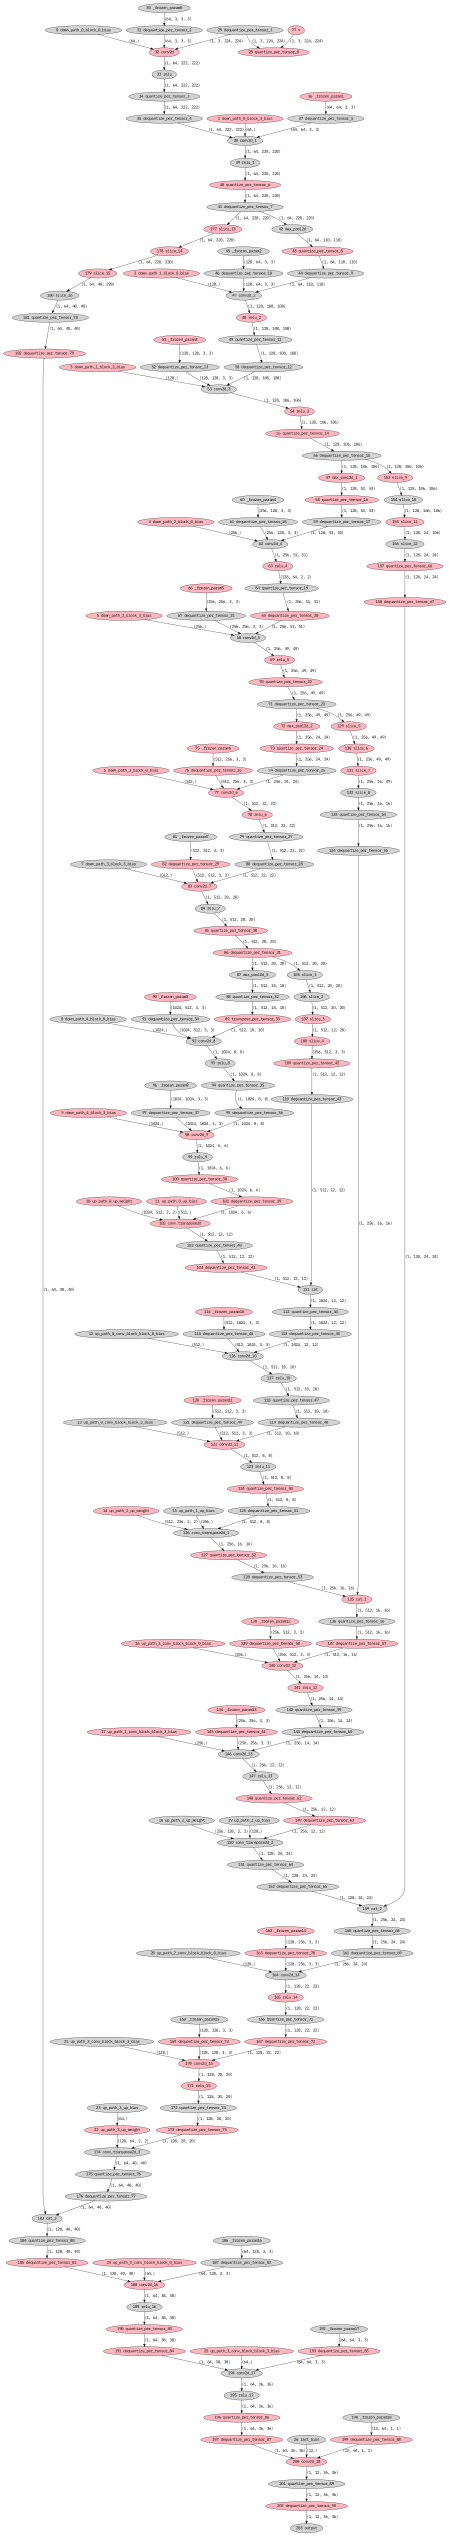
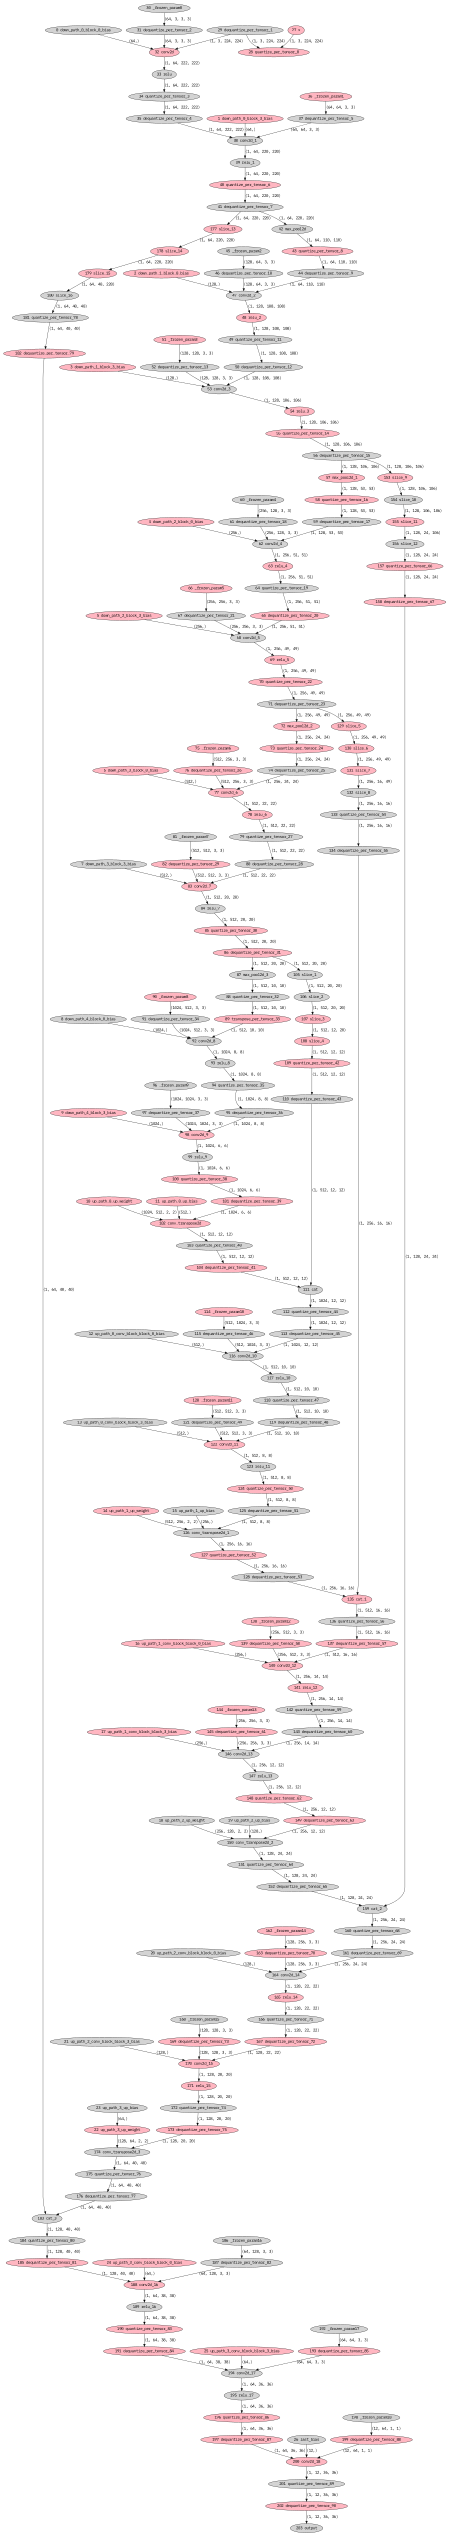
edge "63 relu_4" -> "64 quantize_per_tensor_19": label "(128, 64, 2, 2)" -> "(1, 256, 51, 51)"
edge "108 slice_4" -> "109 quantize_per_tensor_42": label "(256, 512, 3, 3)" -> "(1, 512, 12, 12)"
